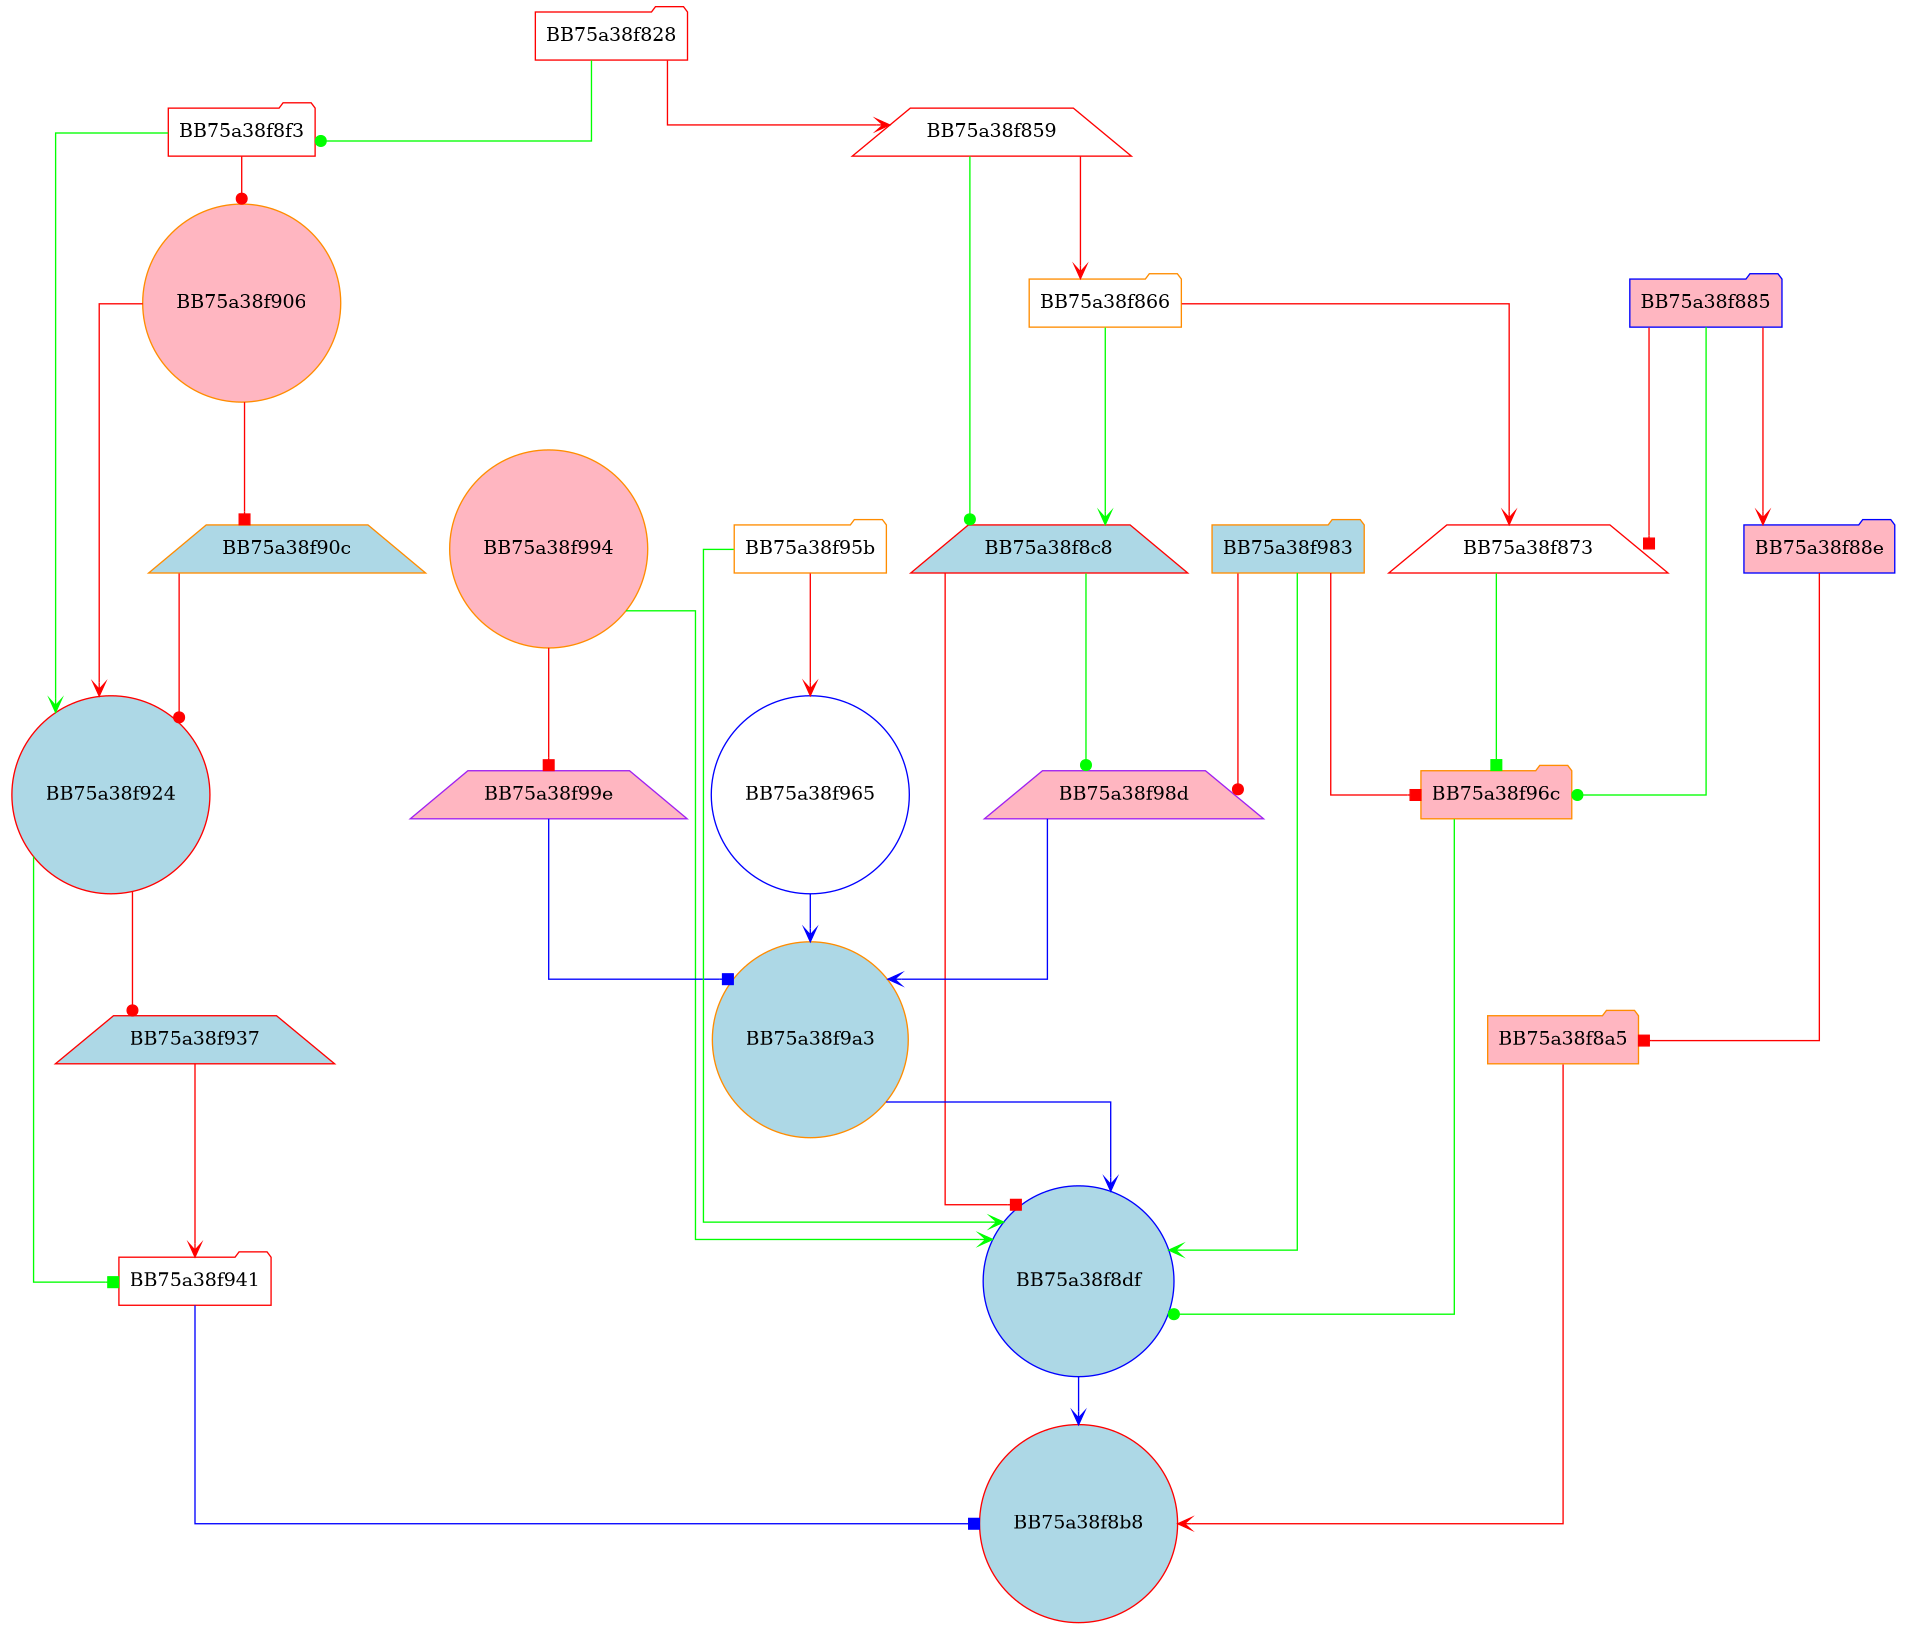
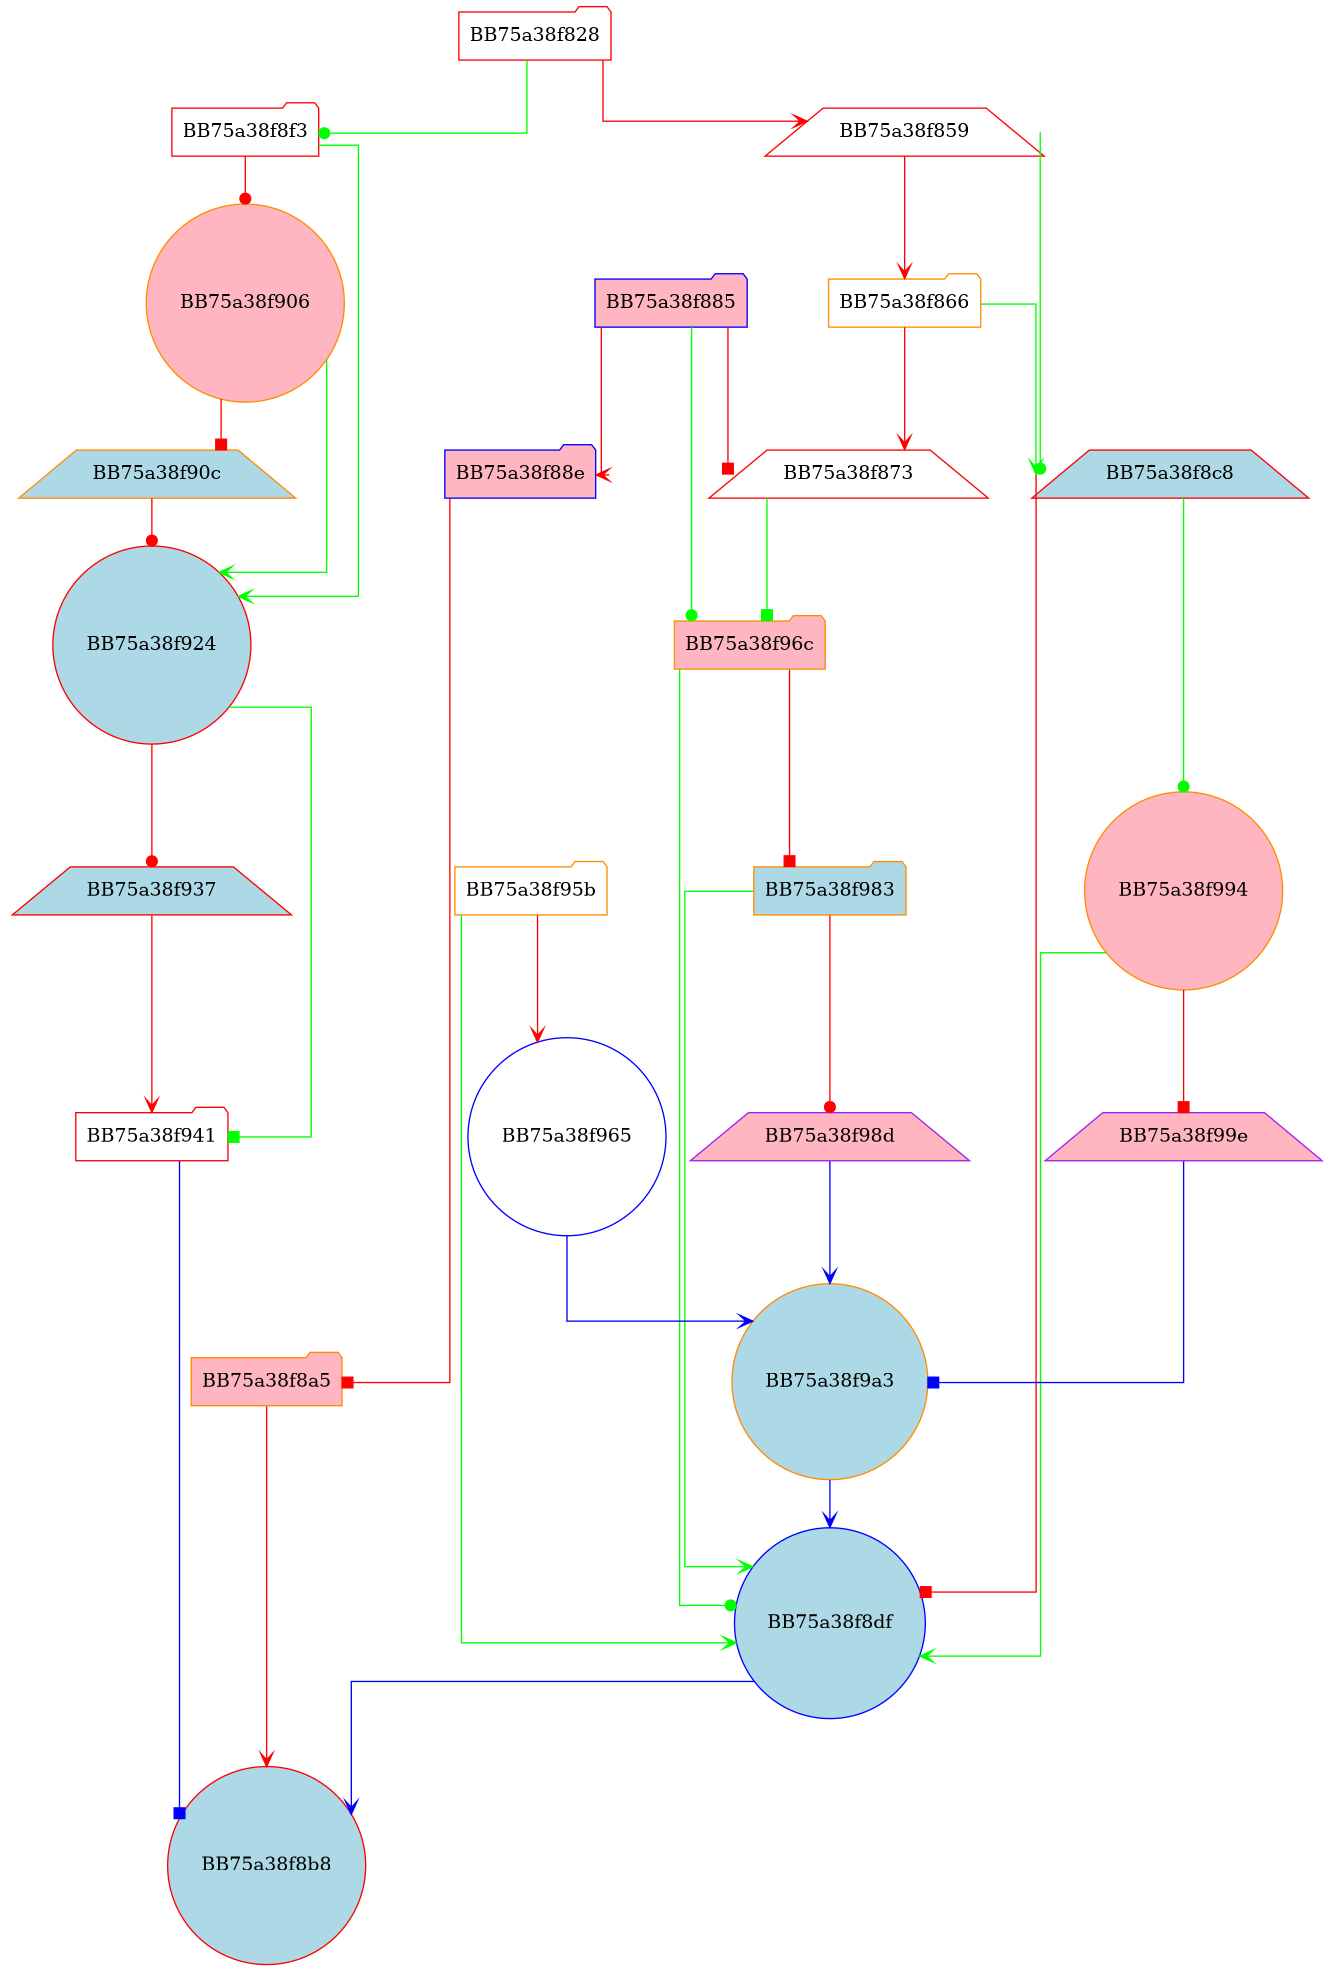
edge "BB75a38f906" -> "BB75a38f924": color red -> green
edge "BB75a38f8c8" -> "BB75a38f98d": now "BB75a38f8c8" -> "BB75a38f994"
edge "BB75a38f983" -> "BB75a38f96c": reversed
